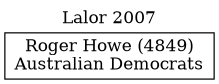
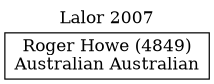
node "Roger Howe (4849) Australian Democrats": label "Roger Howe (4849) Australian Democrats" -> "Roger Howe (4849) Australian Australian"
